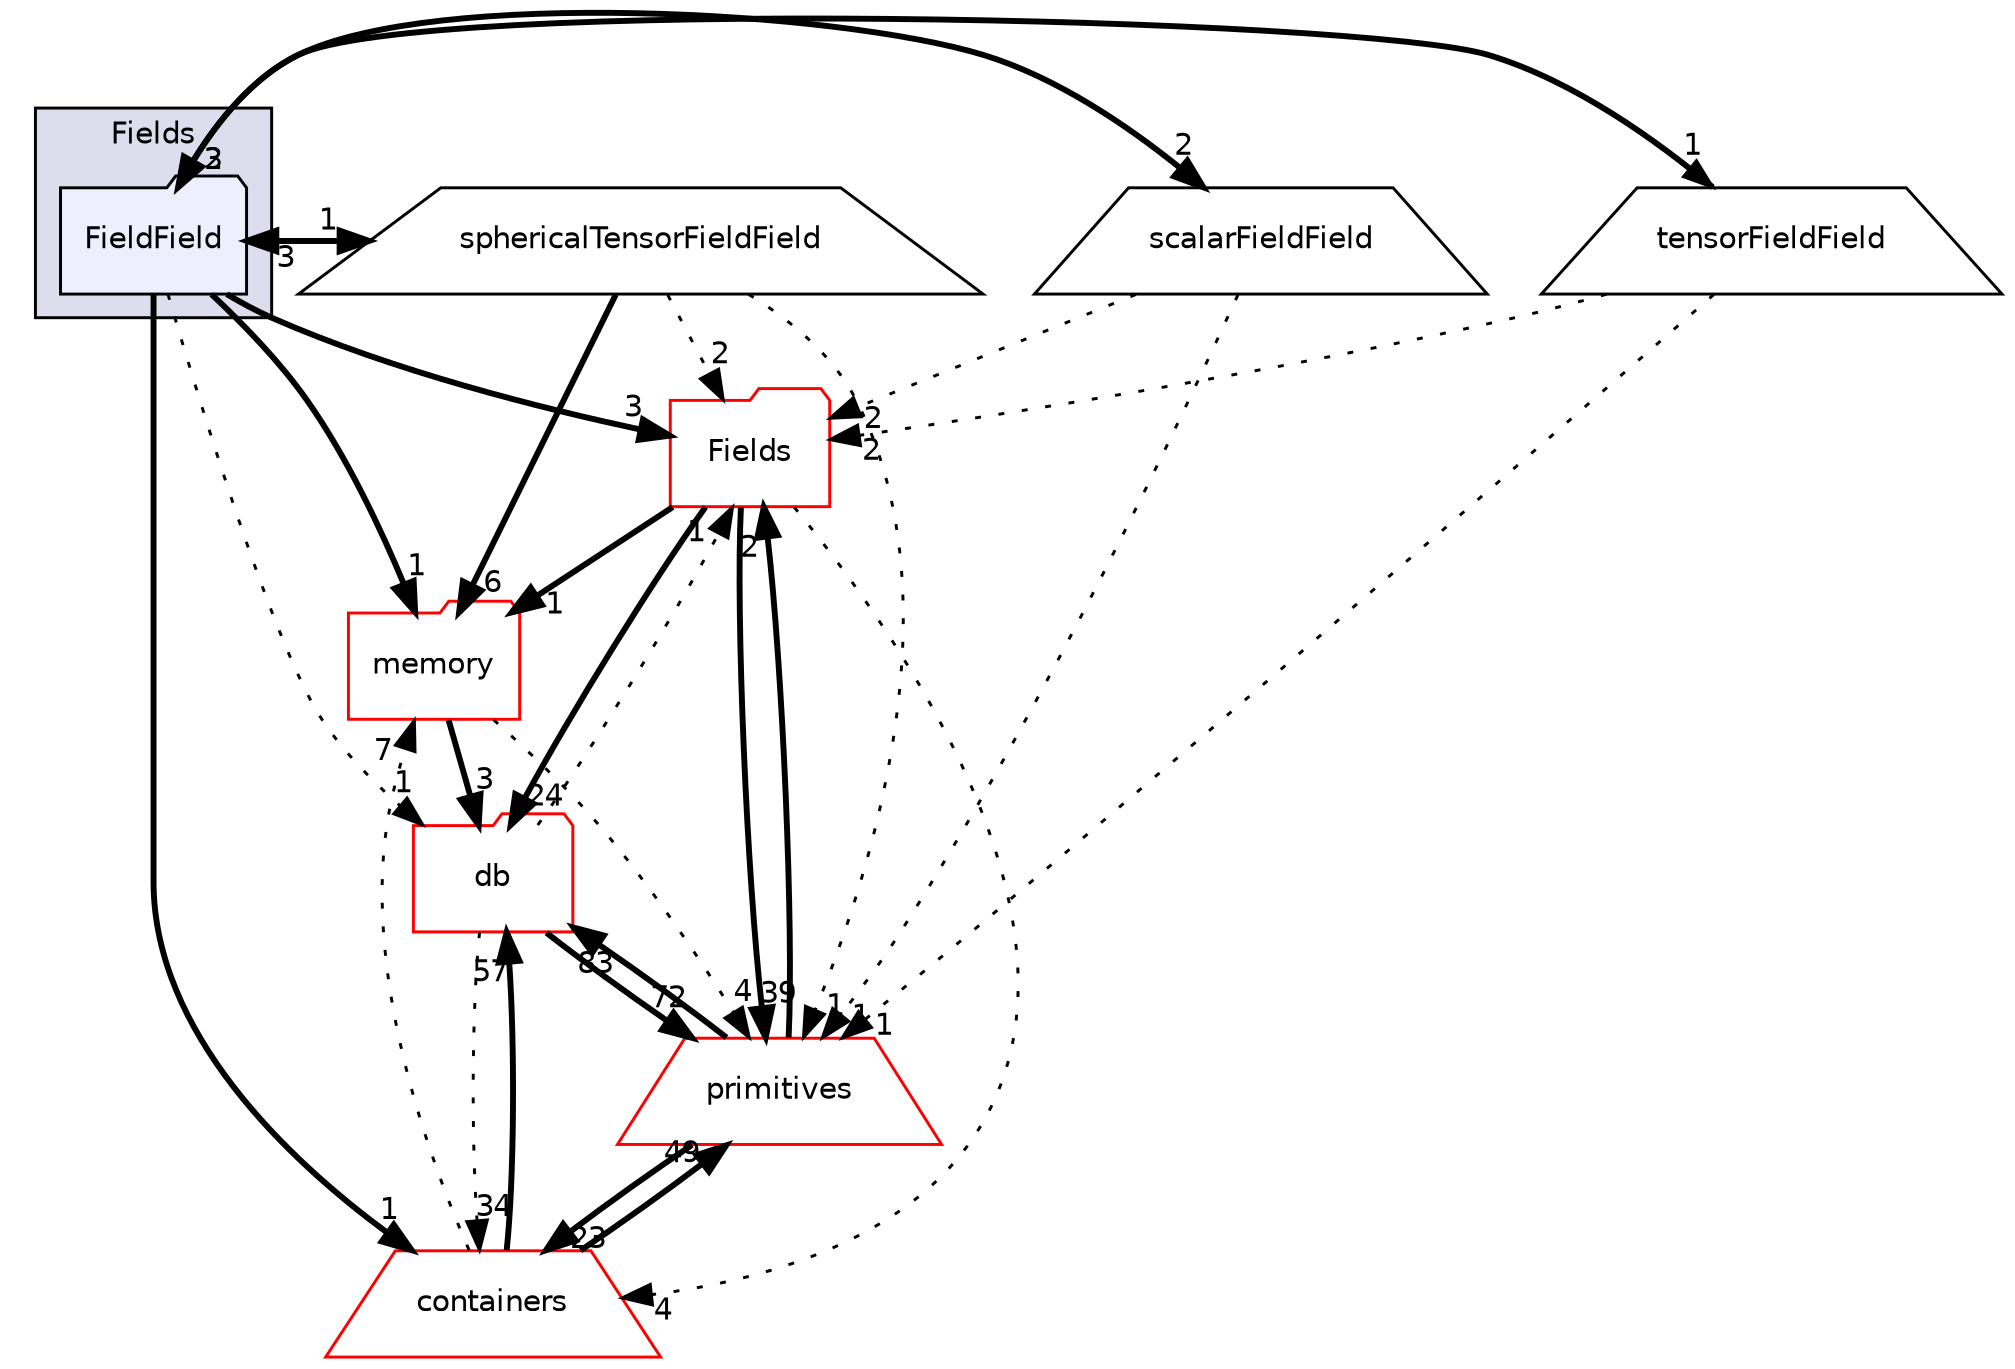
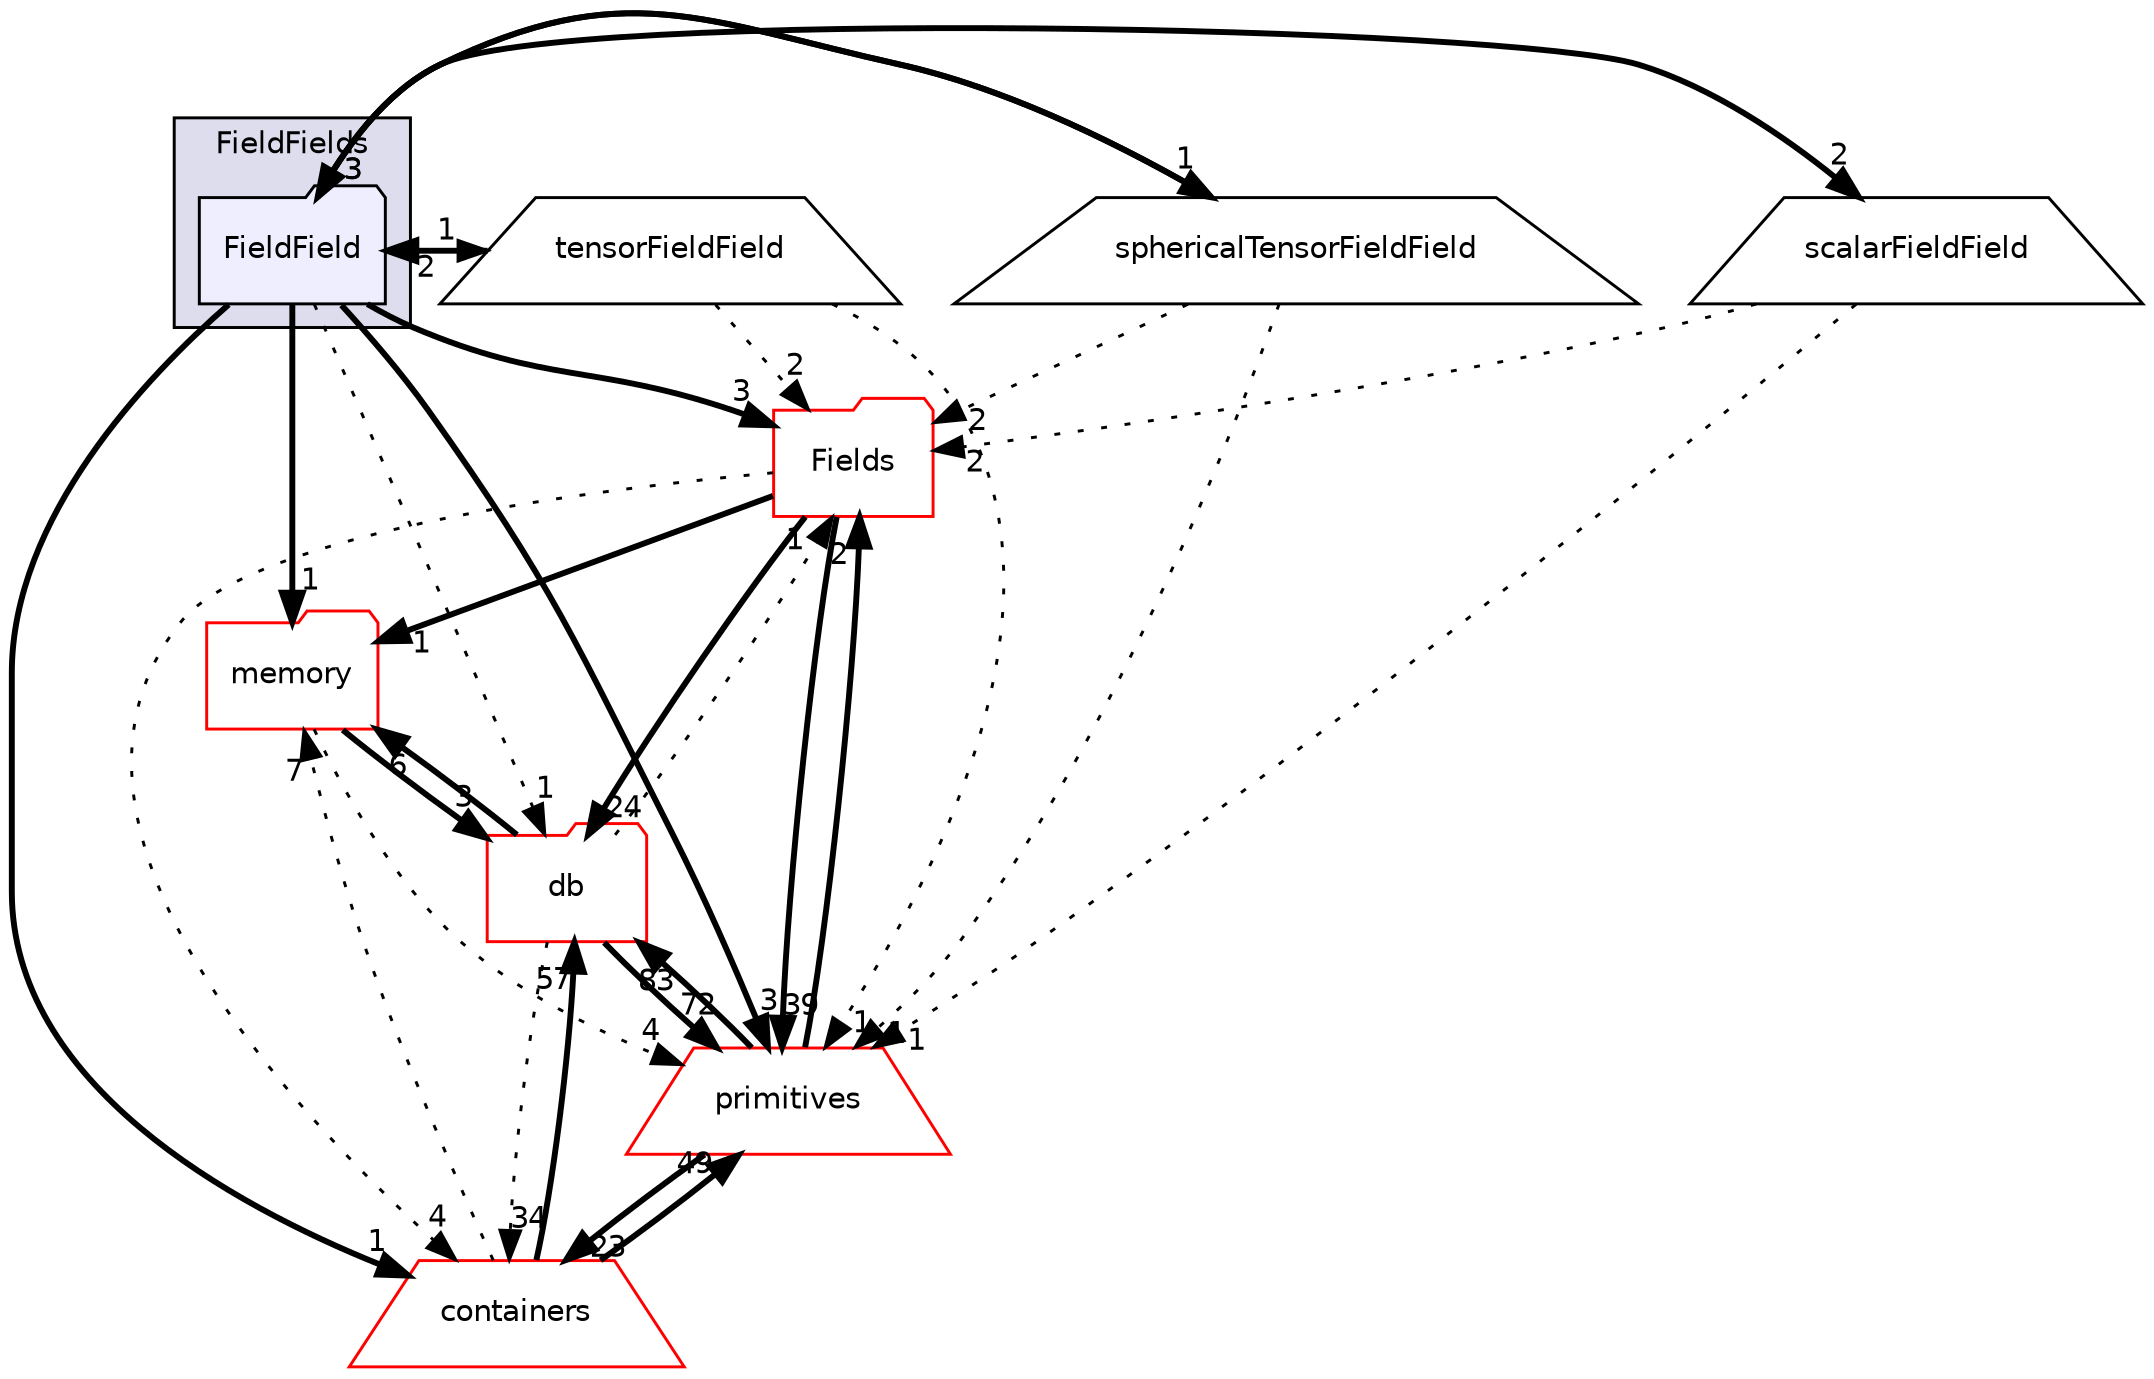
cluster "Fields": label "Fields" -> "FieldFields"
edge "sphericalTensorFieldField" -> "memory": now "db" -> "memory"
edge "FieldField" -> "primitives": added
